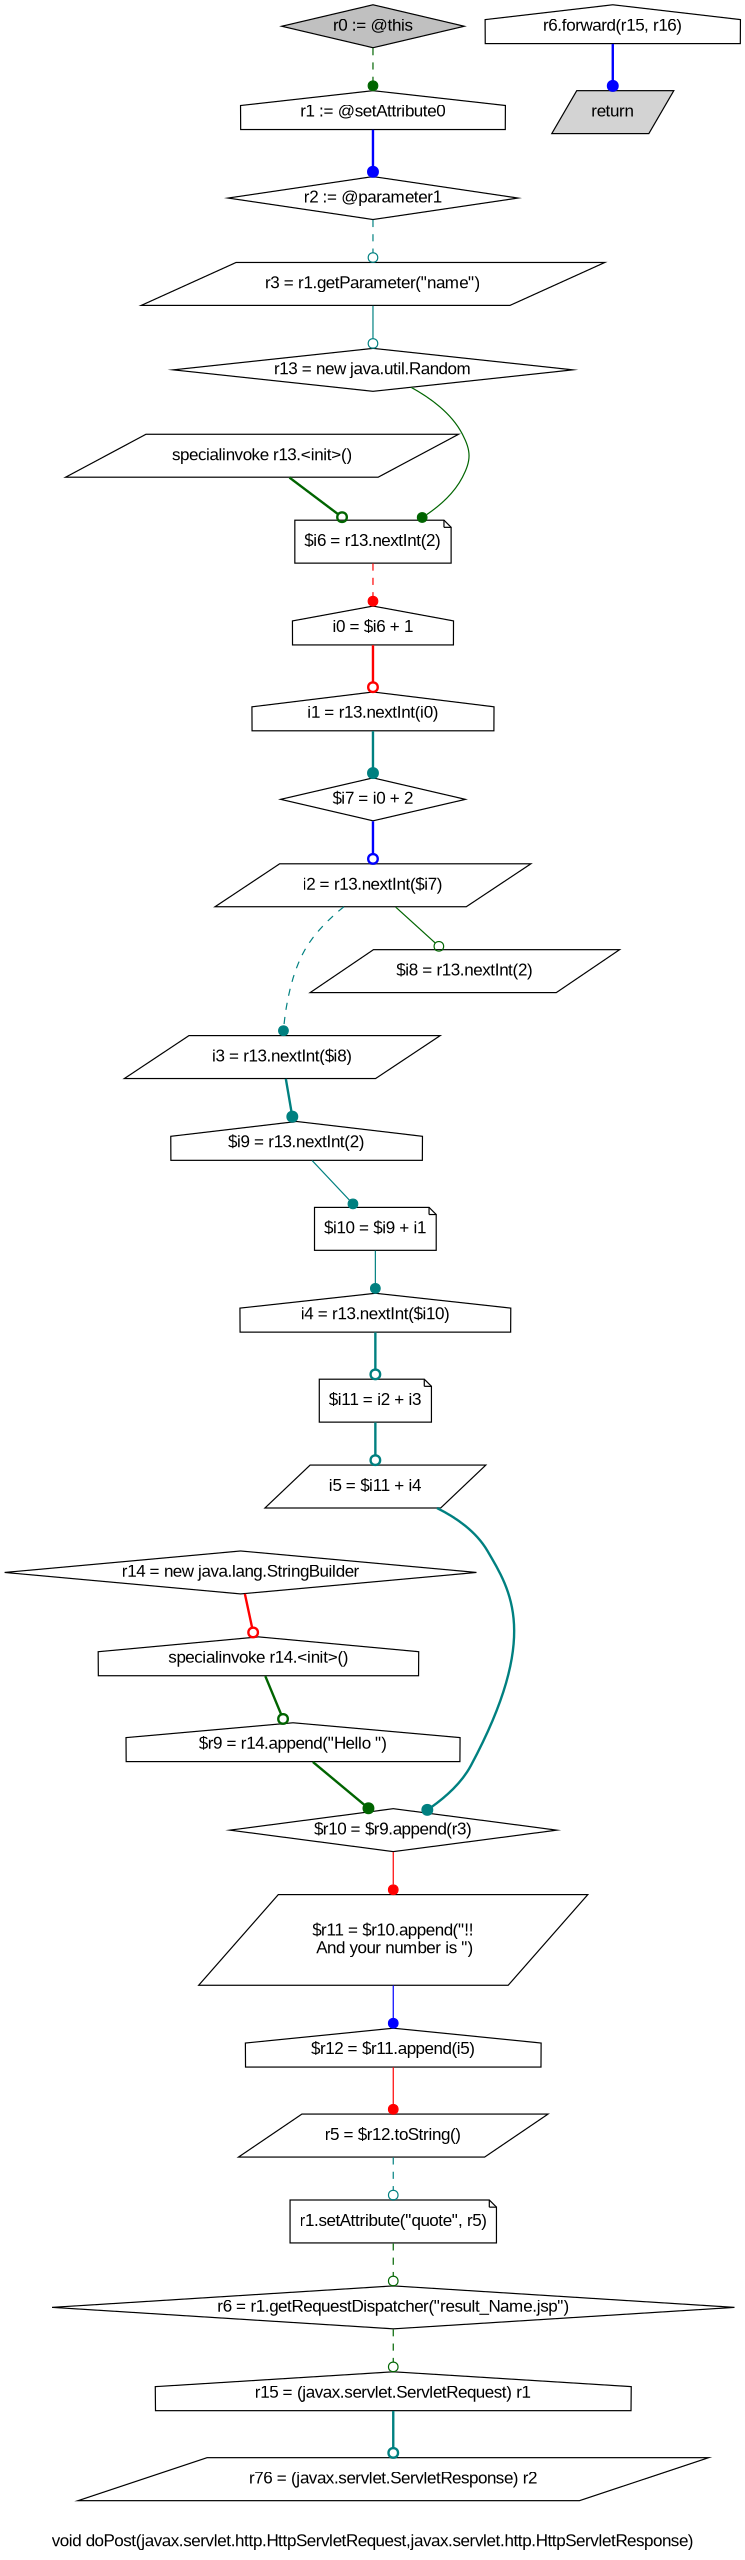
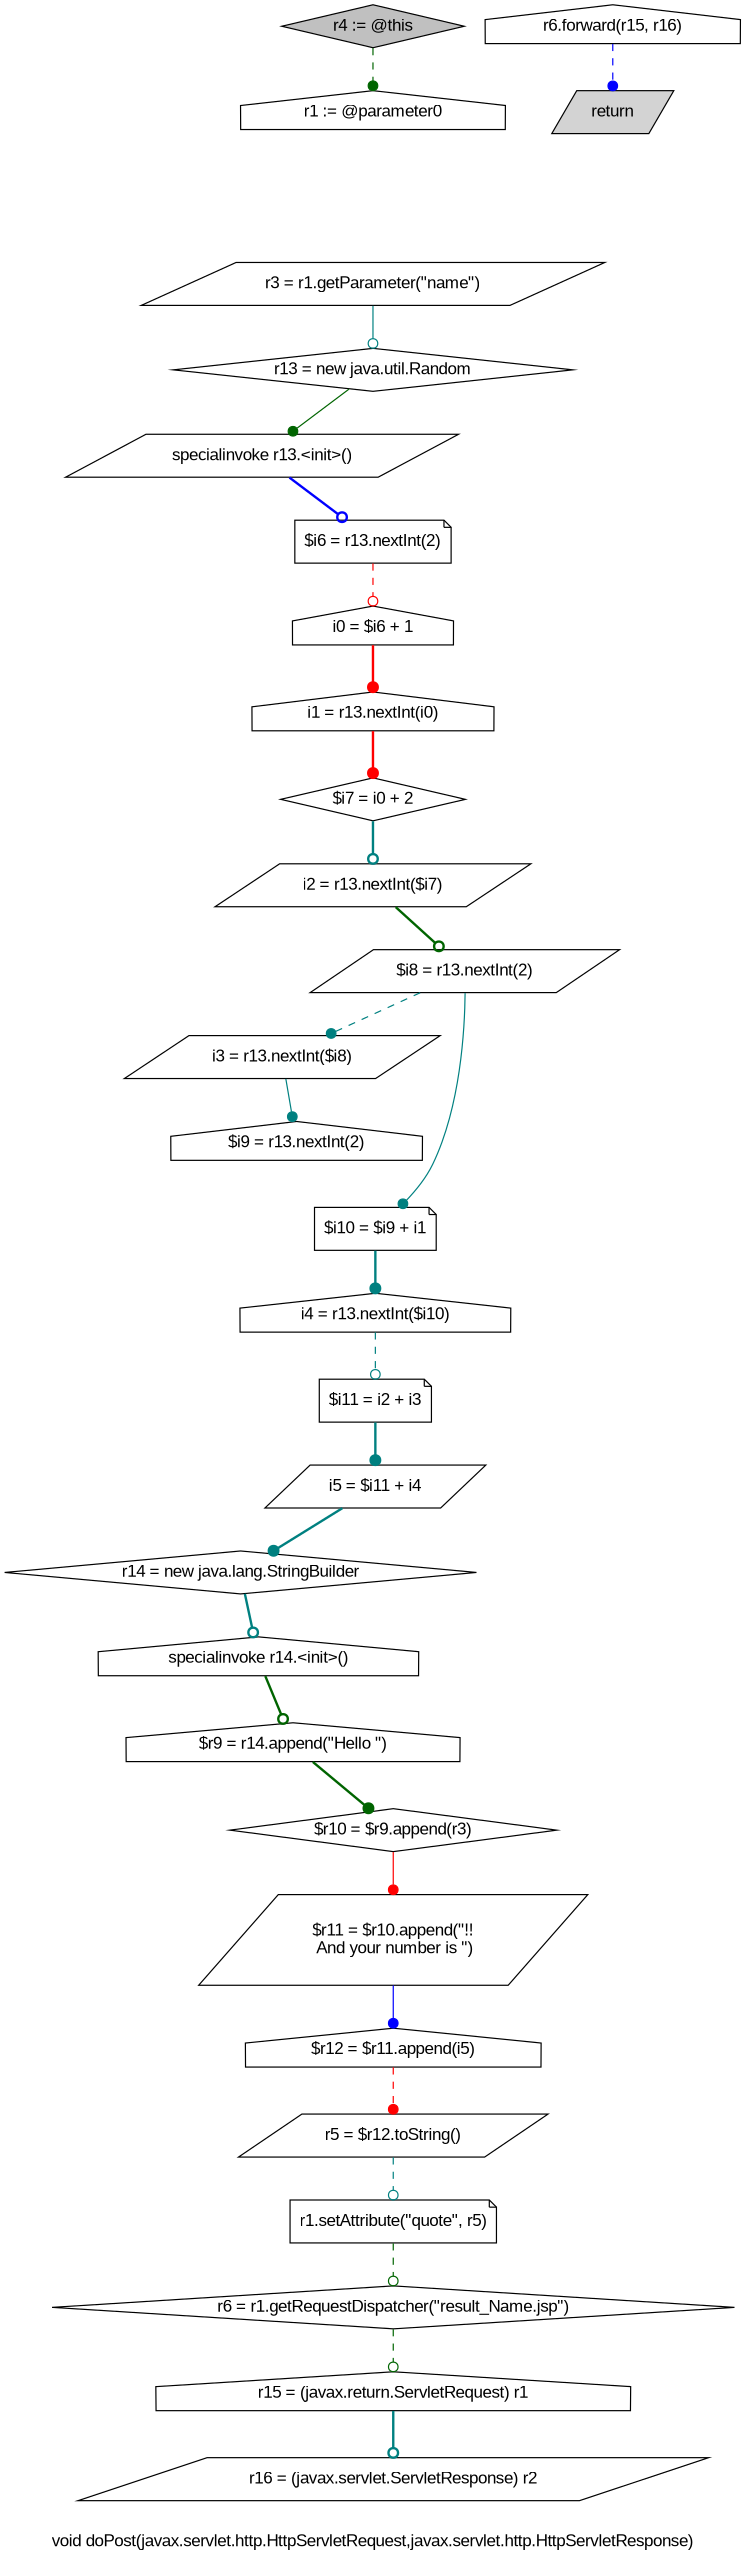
node "r0 := @this": label "r0 := @this" -> "r4 := @this"
edge "r6.forward(r15, r16)" -> "return": style bold -> dashed
node "r1 := @setAttribute0": label "r1 := @setAttribute0" -> "r1 := @parameter0"
node "r2 := @parameter1": removed
edge "r13 = new java.util.Random" -> "$i6 = r13.nextInt(2)": now "r13 = new java.util.Random" -> "specialinvoke r13.<init>()"
edge "specialinvoke r13.<init>()" -> "$i6 = r13.nextInt(2)": color darkgreen -> blue
edge "$i6 = r13.nextInt(2)" -> "i0 = $i6 + 1": arrowhead dot -> odot
edge "i0 = $i6 + 1" -> "i1 = r13.nextInt(i0)": arrowhead odot -> dot
edge "i1 = r13.nextInt(i0)" -> "$i7 = i0 + 2": color teal -> red
edge "$i7 = i0 + 2" -> "i2 = r13.nextInt($i7)": color blue -> teal
edge "i2 = r13.nextInt($i7)" -> "$i8 = r13.nextInt(2)": style solid -> bold
edge "i2 = r13.nextInt($i7)" -> "i3 = r13.nextInt($i8)": now "$i8 = r13.nextInt(2)" -> "i3 = r13.nextInt($i8)"
edge "i3 = r13.nextInt($i8)" -> "$i9 = r13.nextInt(2)": style bold -> solid
edge "$i9 = r13.nextInt(2)" -> "$i10 = $i9 + i1": now "$i8 = r13.nextInt(2)" -> "$i10 = $i9 + i1"
edge "$i10 = $i9 + i1" -> "i4 = r13.nextInt($i10)": style solid -> bold
edge "i4 = r13.nextInt($i10)" -> "$i11 = i2 + i3": style bold -> dashed
edge "$i11 = i2 + i3" -> "i5 = $i11 + i4": arrowhead odot -> dot
edge "r14 = new java.lang.StringBuilder" -> "specialinvoke r14.<init>()": color red -> teal
edge "i5 = $i11 + i4" -> "$r10 = $r9.append(r3)": now "i5 = $i11 + i4" -> "r14 = new java.lang.StringBuilder"
edge "$r12 = $r11.append(i5)" -> "r5 = $r12.toString()": style solid -> dashed
node "r15 = (javax.servlet.ServletRequest) r1": label "r15 = (javax.servlet.ServletRequest) r1" -> "r15 = (javax.return.ServletRequest) r1"
node "r76 = (javax.servlet.ServletResponse) r2": label "r76 = (javax.servlet.ServletResponse) r2" -> "r16 = (javax.servlet.ServletResponse) r2"
